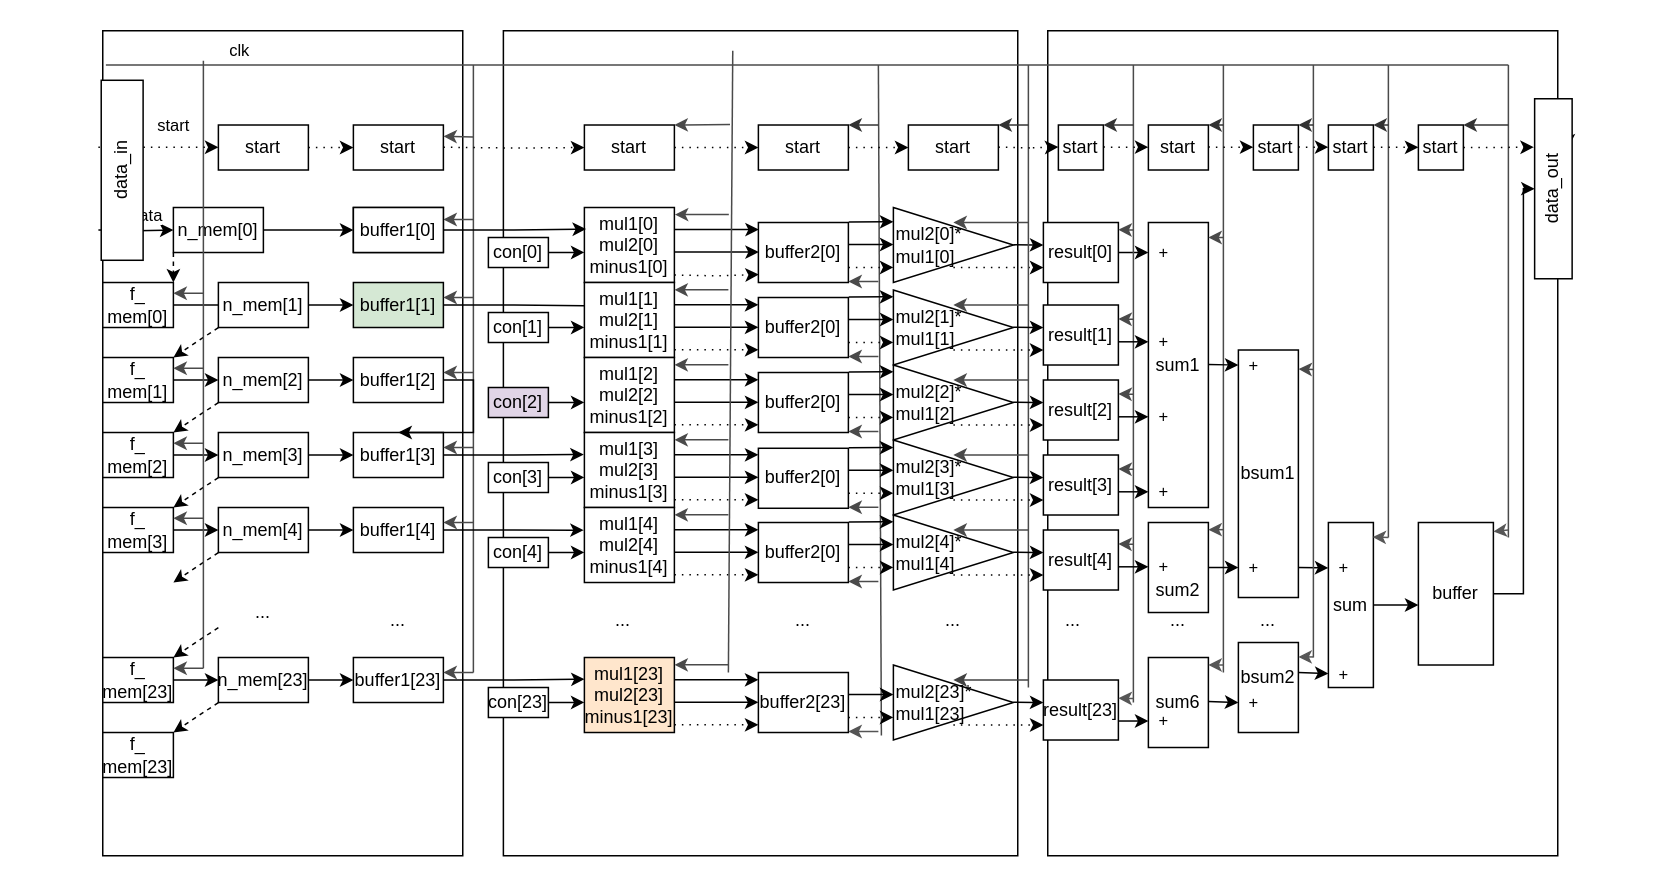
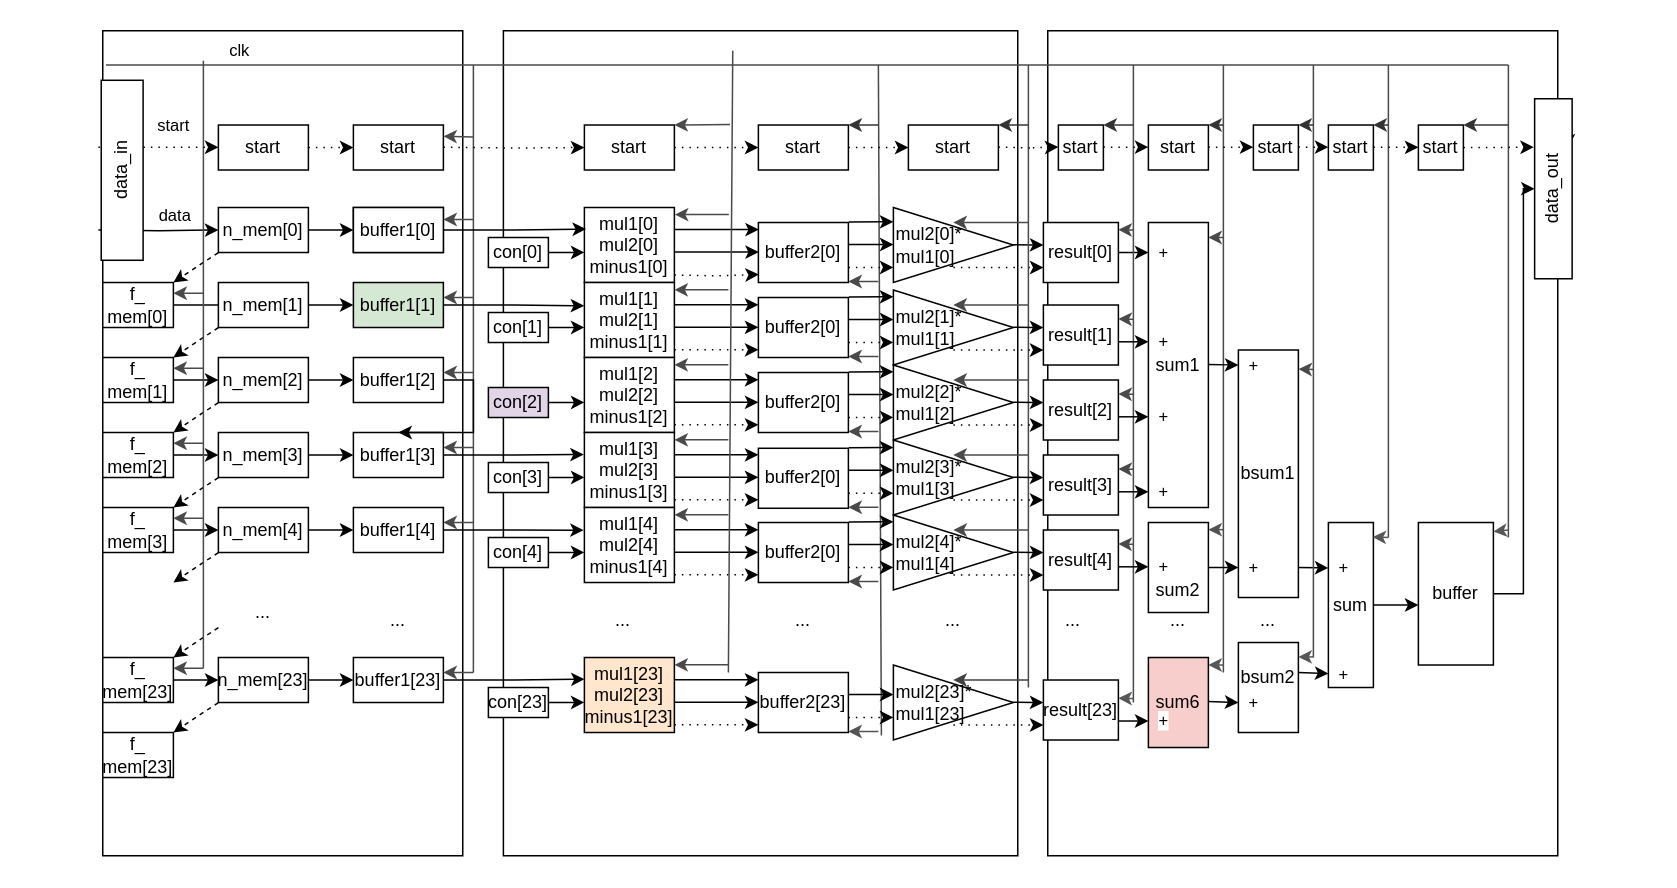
node "n_mem[0]": moved (218, 230) -> (263, 230)
edge "buffer1[1]" -- "mul1[1] mul2[1] minus1[1]": arrowhead none -> classic
node "sum6": fillcolor #ffffff -> #f8cecc
